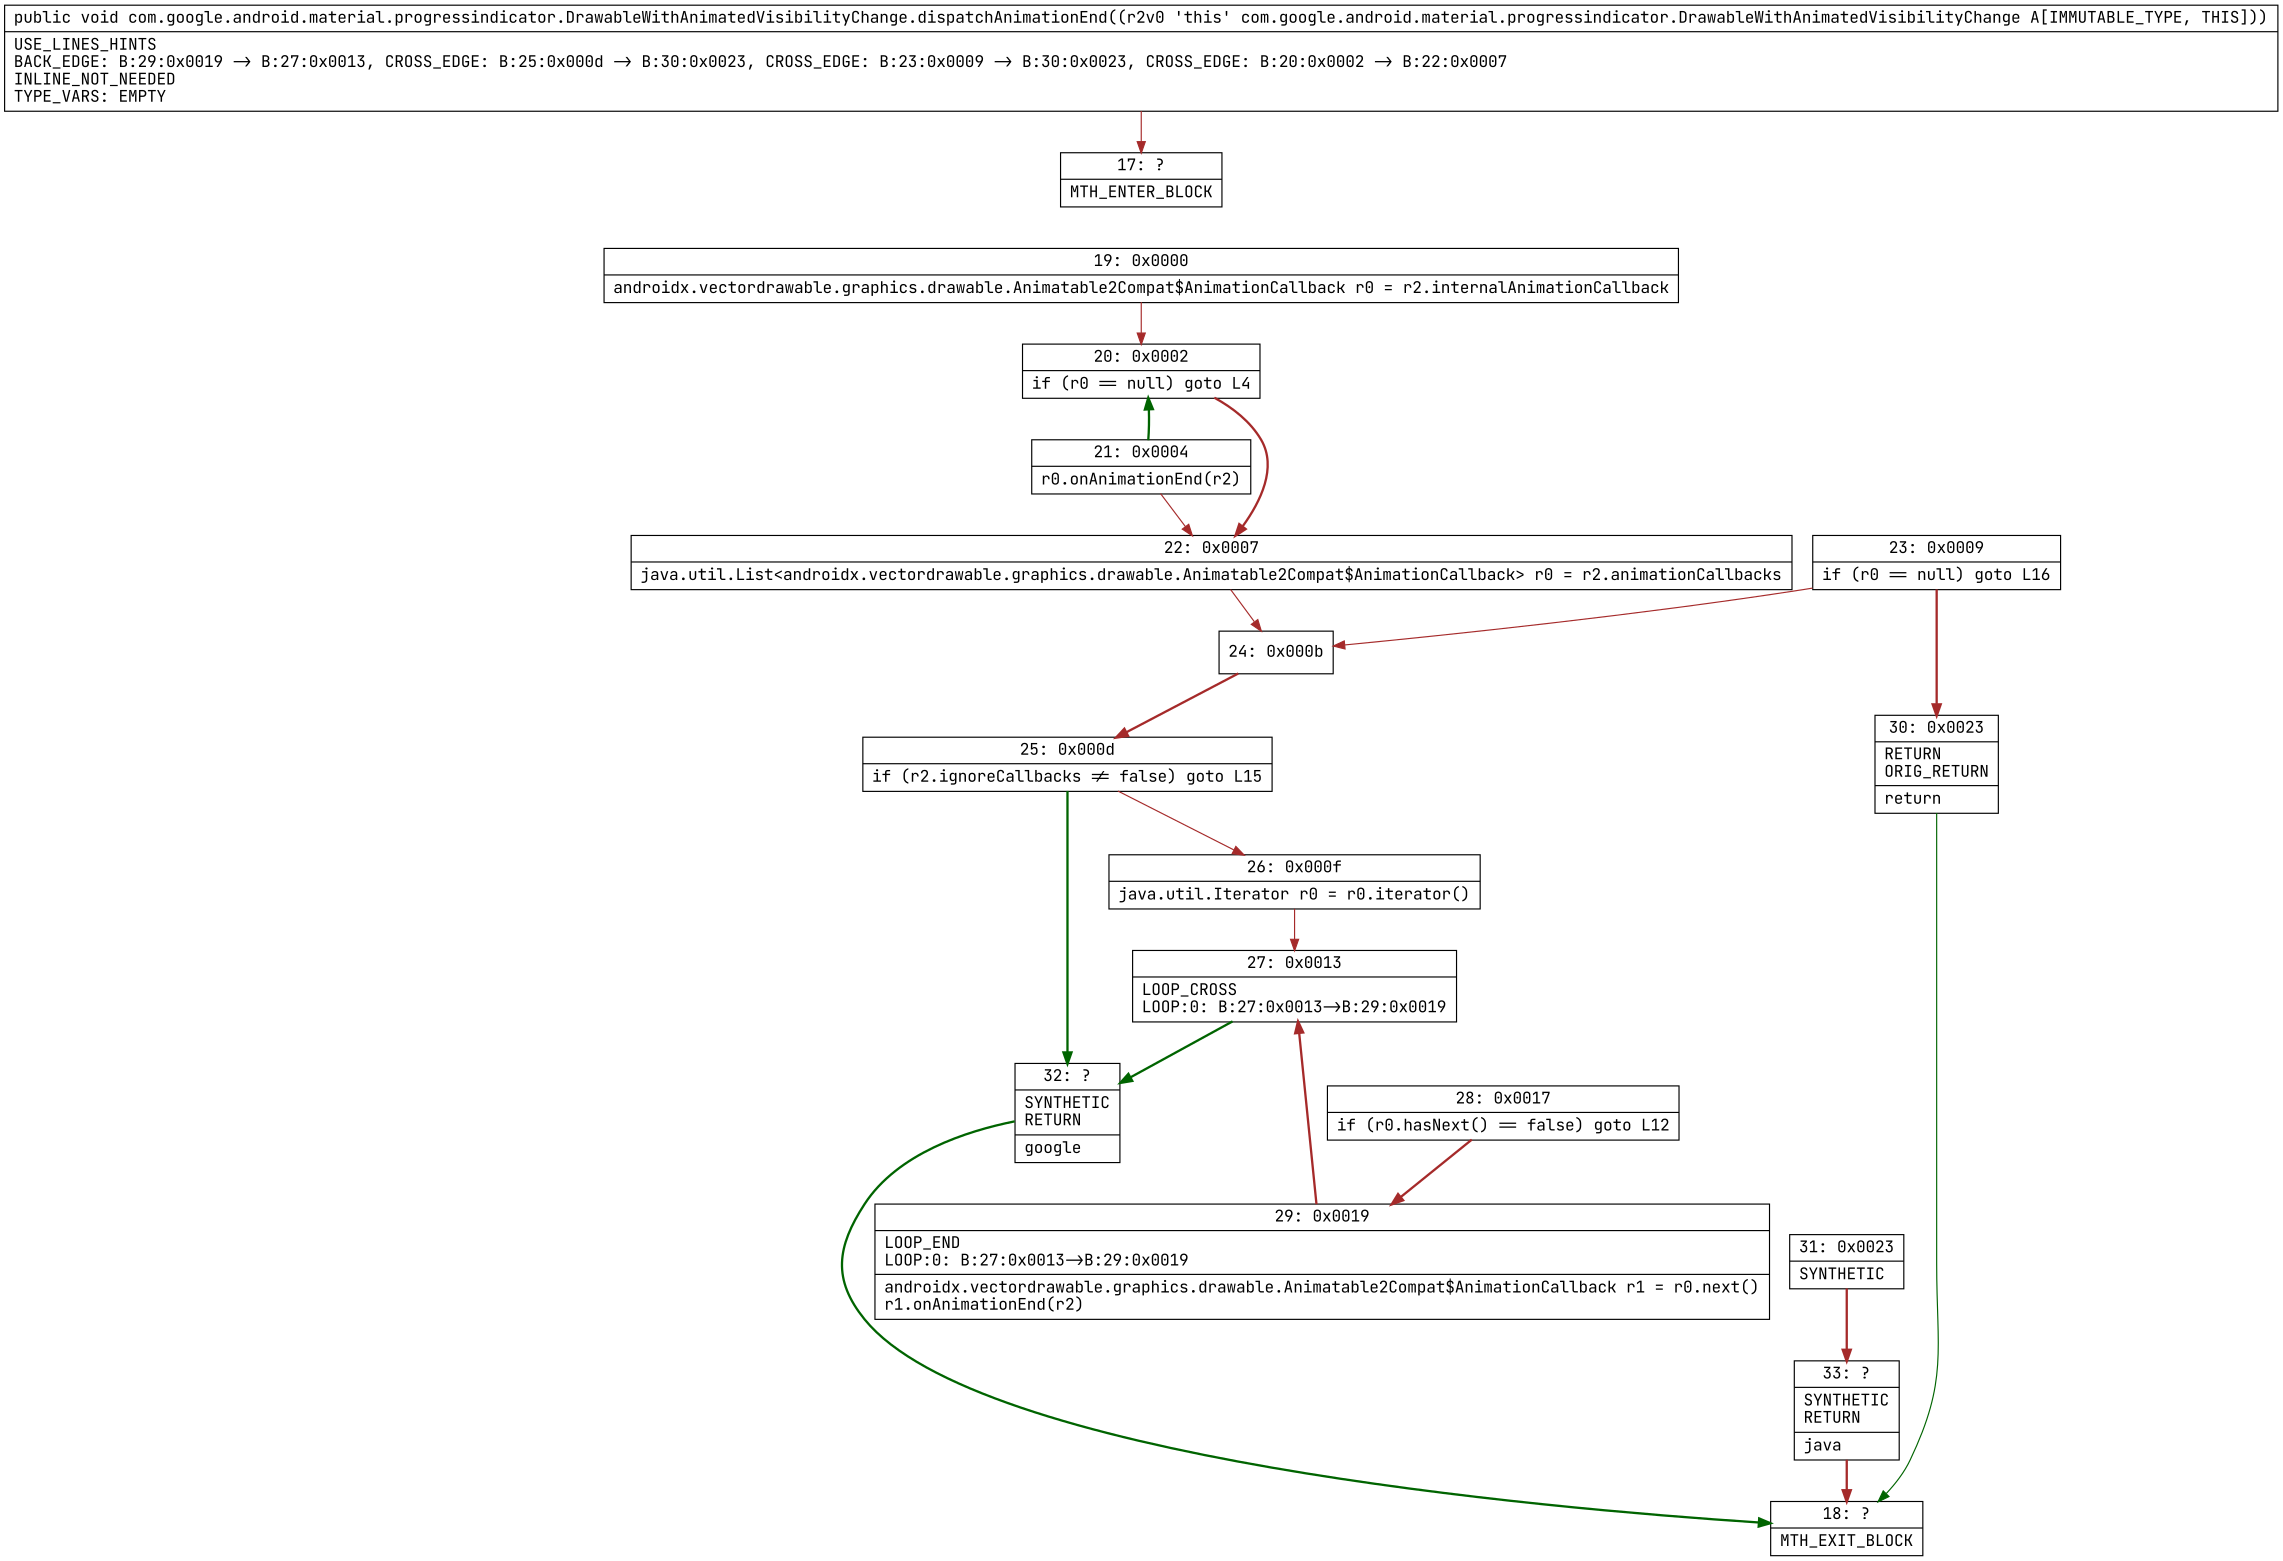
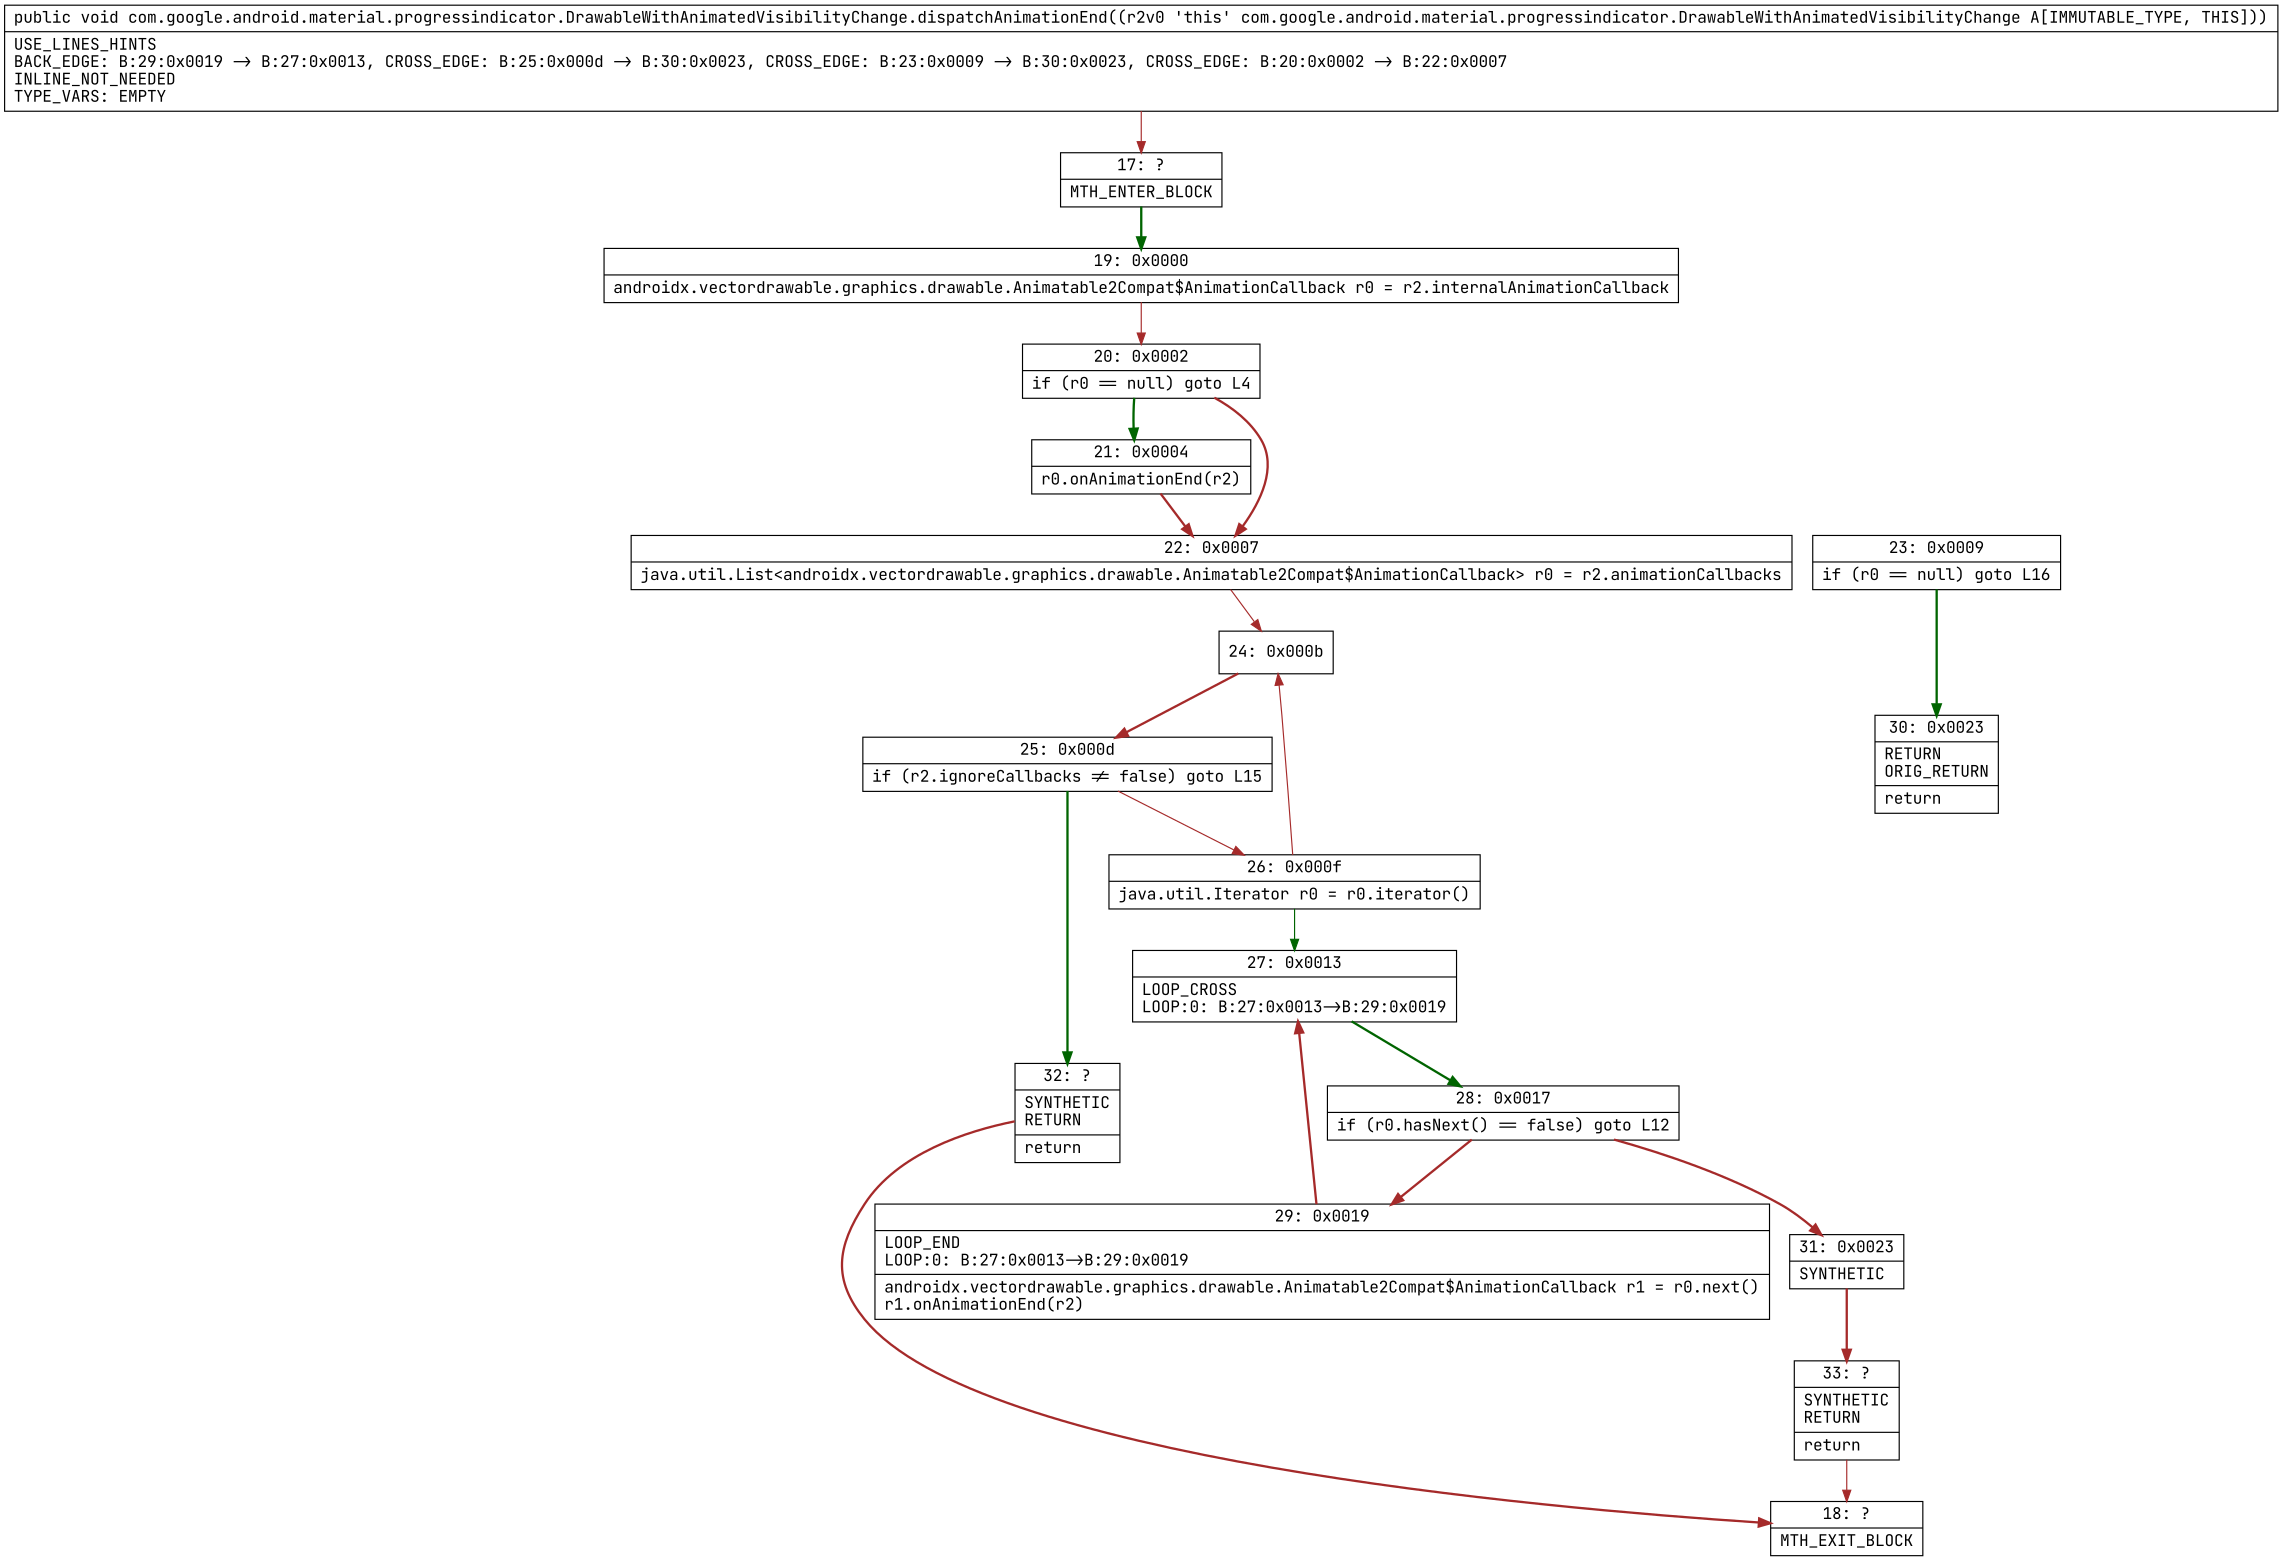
edge "17: ?" -> "19: 0x0000": added
edge "21: 0x0004" -> "20: 0x0002": reversed
edge "21: 0x0004" -> "22: 0x0007": style solid -> bold
edge "23: 0x0009" -> "24: 0x000b": now "26: 0x000f" -> "24: 0x000b"
edge "23: 0x0009" -> "30: 0x0023": color brown -> darkgreen
edge "26: 0x000f" -> "27: 0x0013": color brown -> darkgreen
edge "27: 0x0013" -> "32: ?": now "27: 0x0013" -> "28: 0x0017"
node "32: ?": text "google" -> "return"
edge "30: 0x0023" -> "18: ?": removed
edge "28: 0x0017" -> "31: 0x0023": added
edge "32: ?" -> "18: ?": color darkgreen -> brown
node "33: ?": text "java" -> "return"
edge "33: ?" -> "18: ?": style bold -> solid
